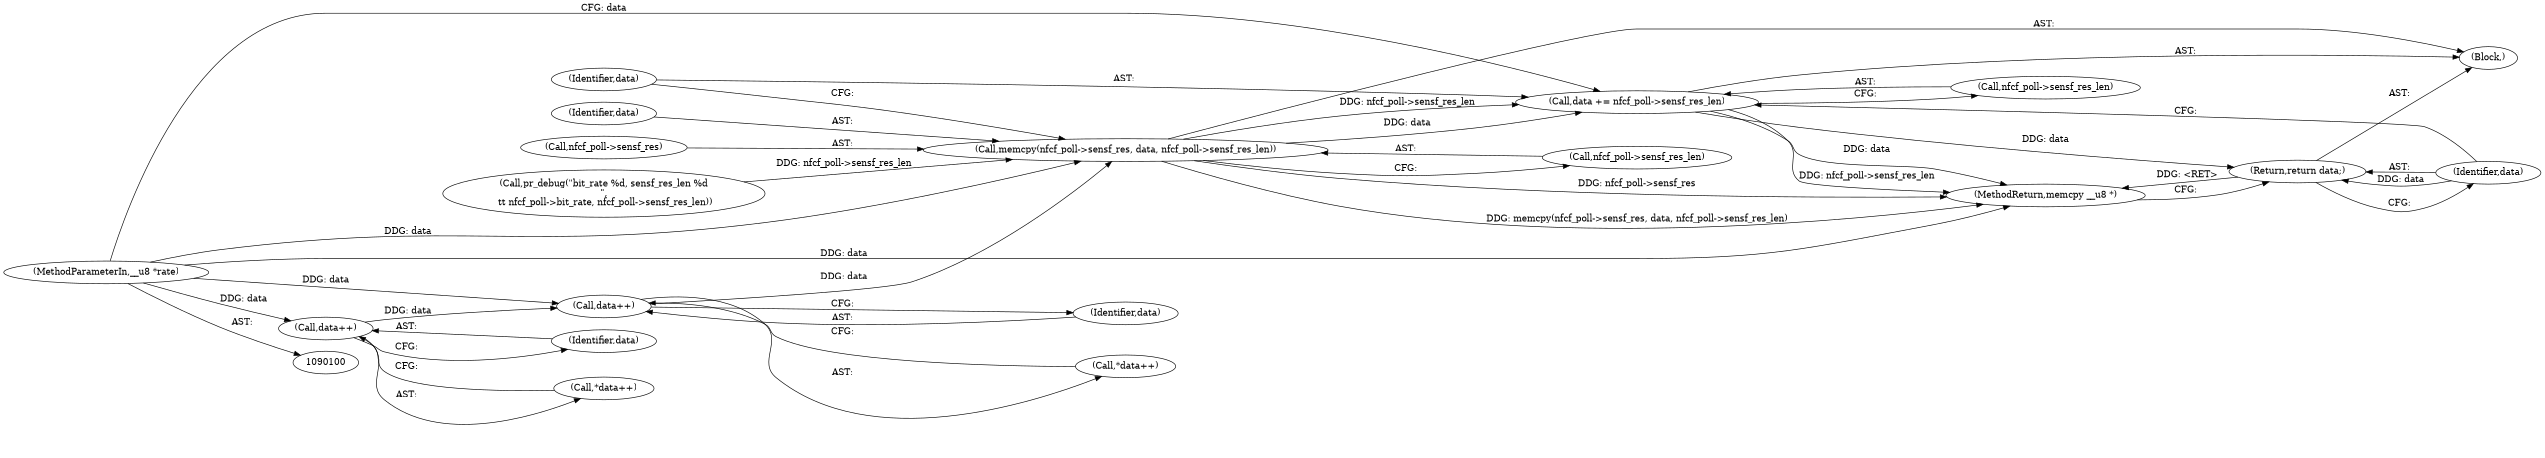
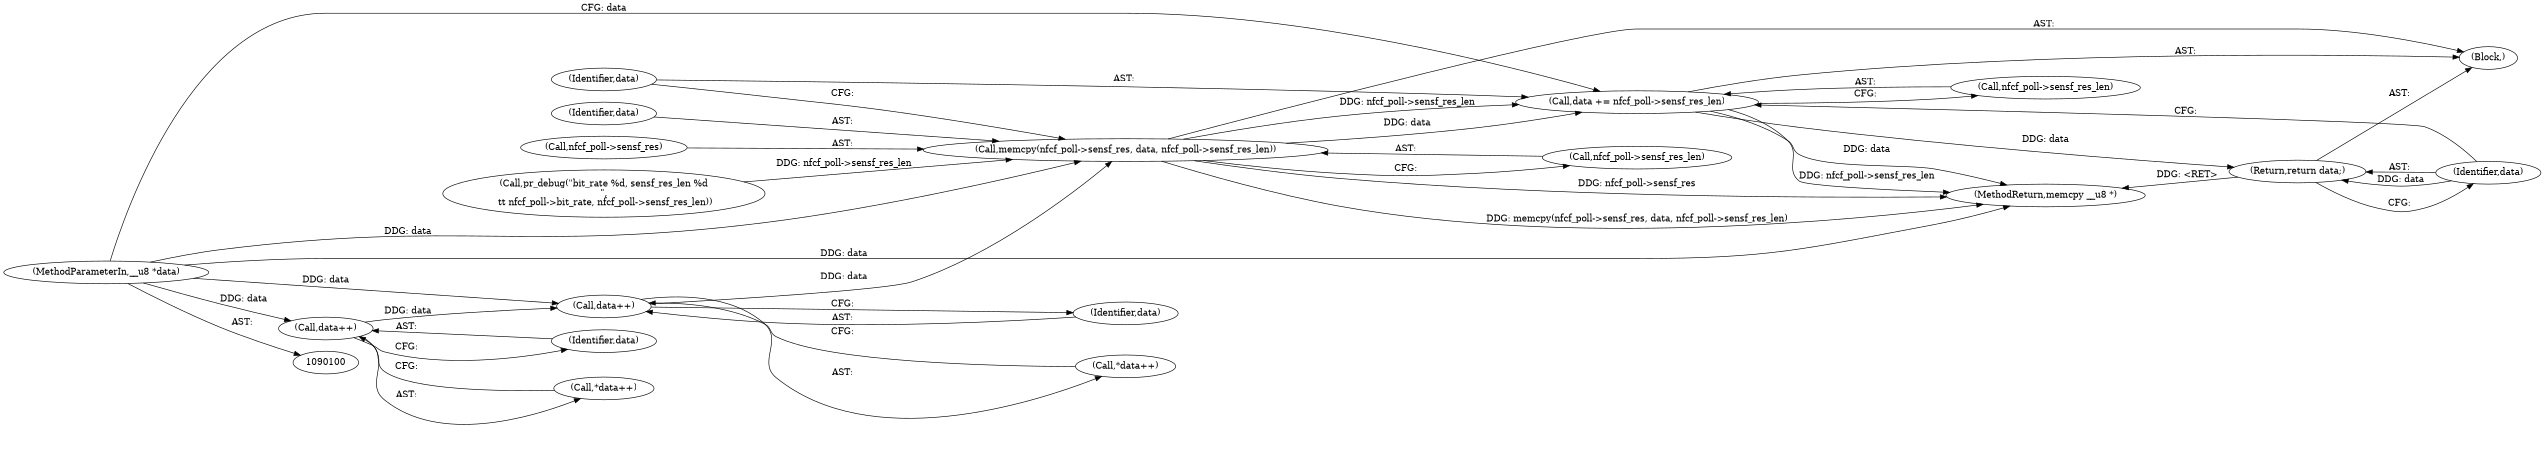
edge "(MethodReturn,memcpy __u8 *)" -> "(Return,return data;)": removed, label "CFG:"
node "(MethodParameterIn,__u8 *rate)": label "(MethodParameterIn,__u8 *rate)" -> "(MethodParameterIn,__u8 *data)"
